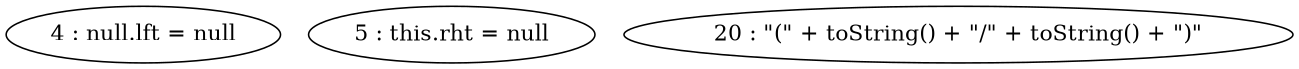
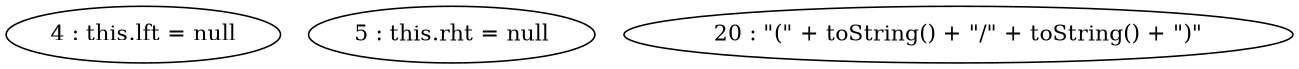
node "4 : null.lft = null": label "4 : null.lft = null" -> "4 : this.lft = null"
